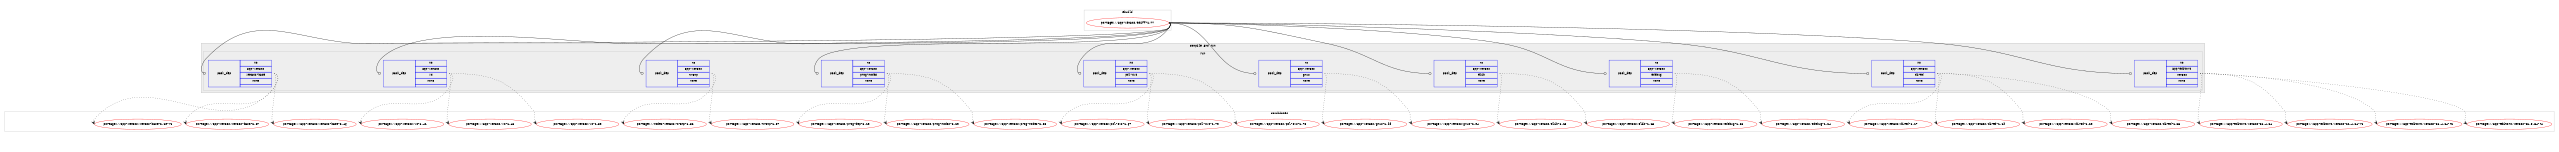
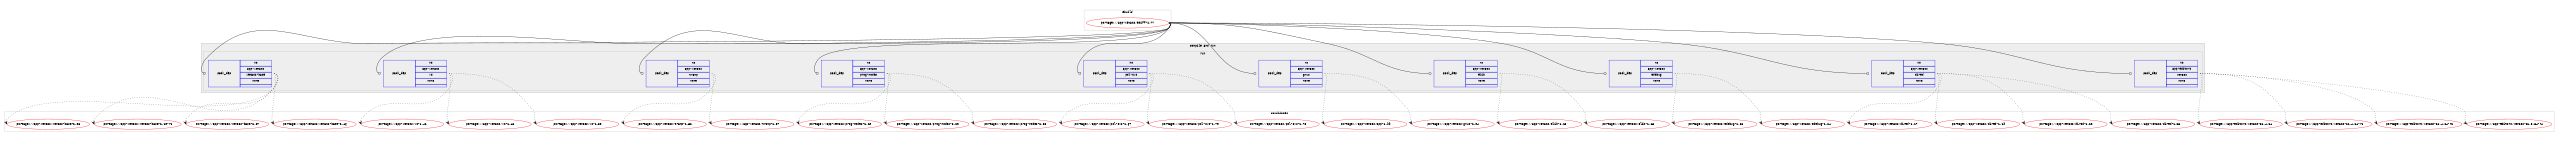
node "portage://app-xemacs/xemacs-base-2.08": added
node "portage://modes-xemacs/tramp-1.52": label "portage://modes-xemacs/tramp-1.52" -> "portage://app-xemacs/tramp-1.52"
node "portage://app-xemacs/prog-dep-2.10": label "portage://app-xemacs/prog-dep-2.10" -> "portage://app-xemacs/prog-modes-2.10"
node "portage://app-xemacs/gnus-1.99": label "portage://app-xemacs/gnus-1.99" -> "portage://app-xemacs/app-1.99"
